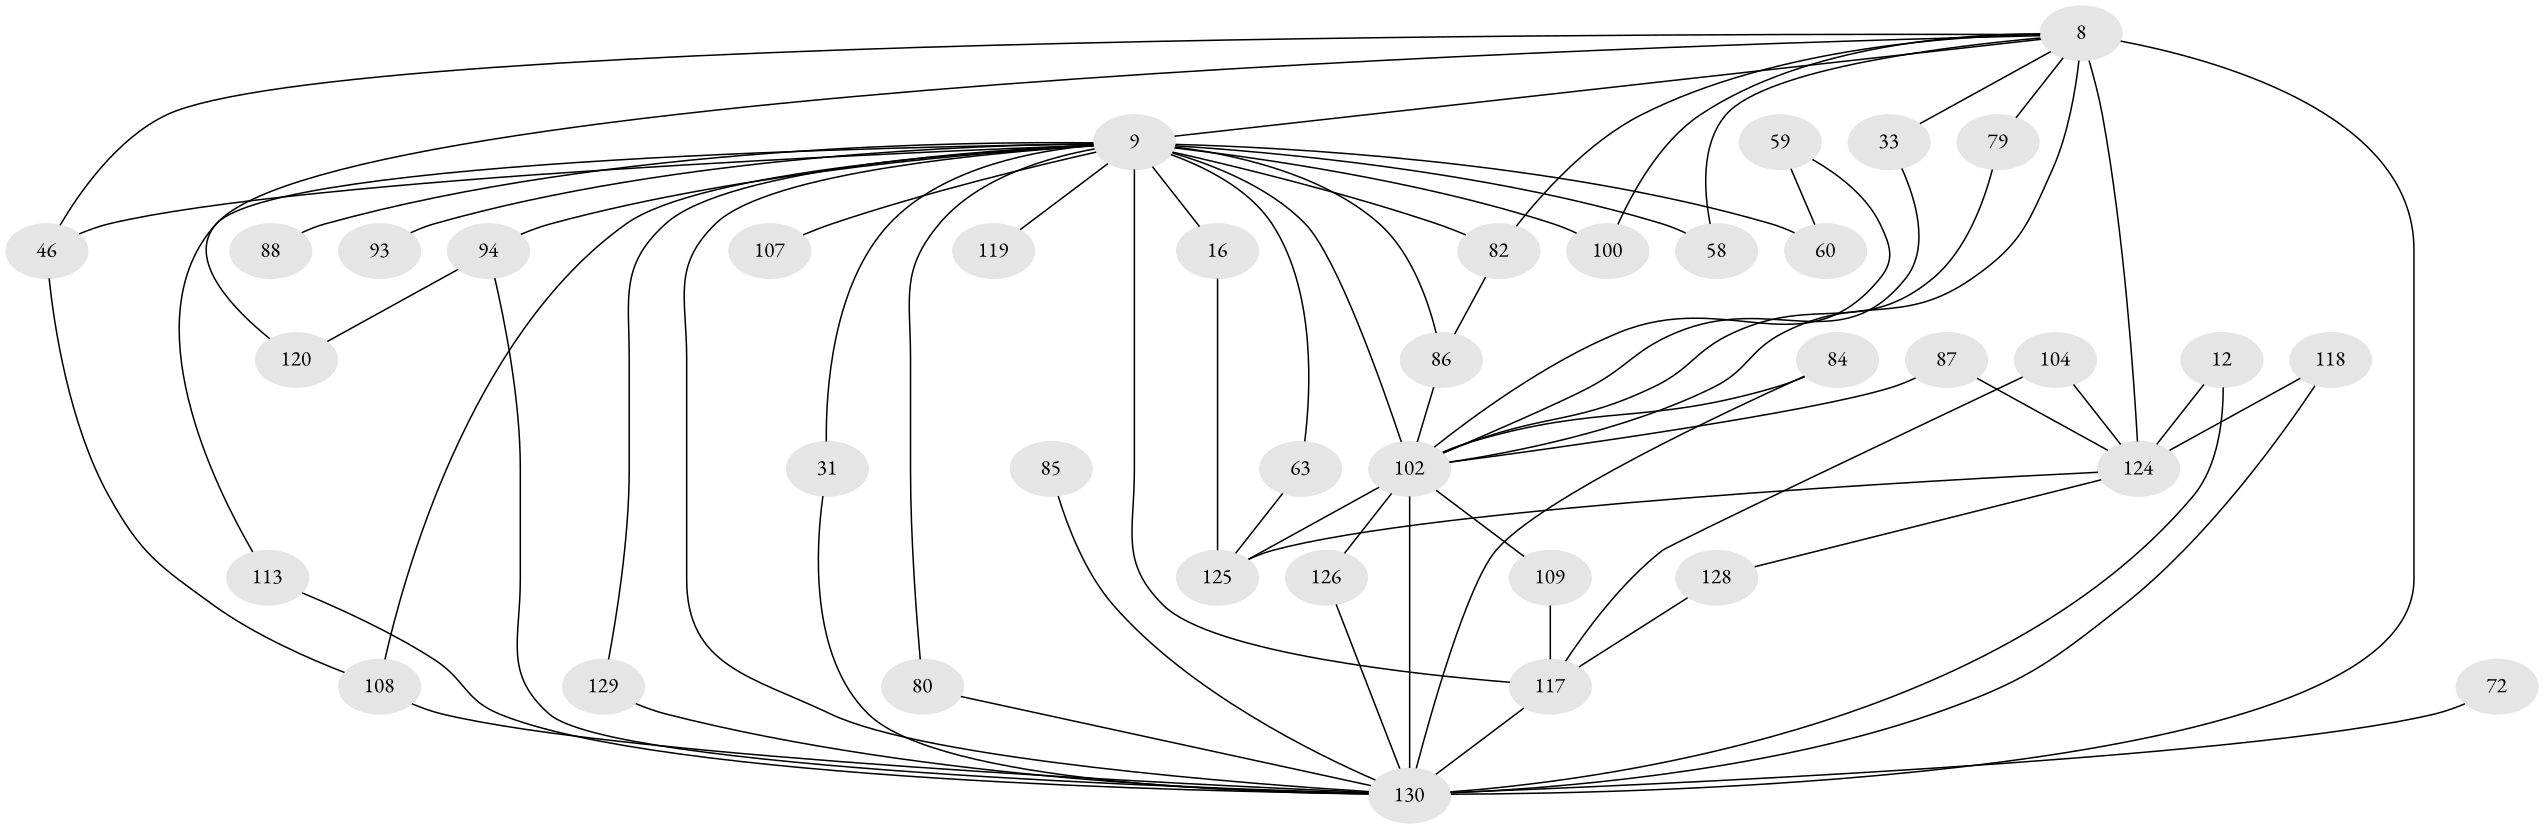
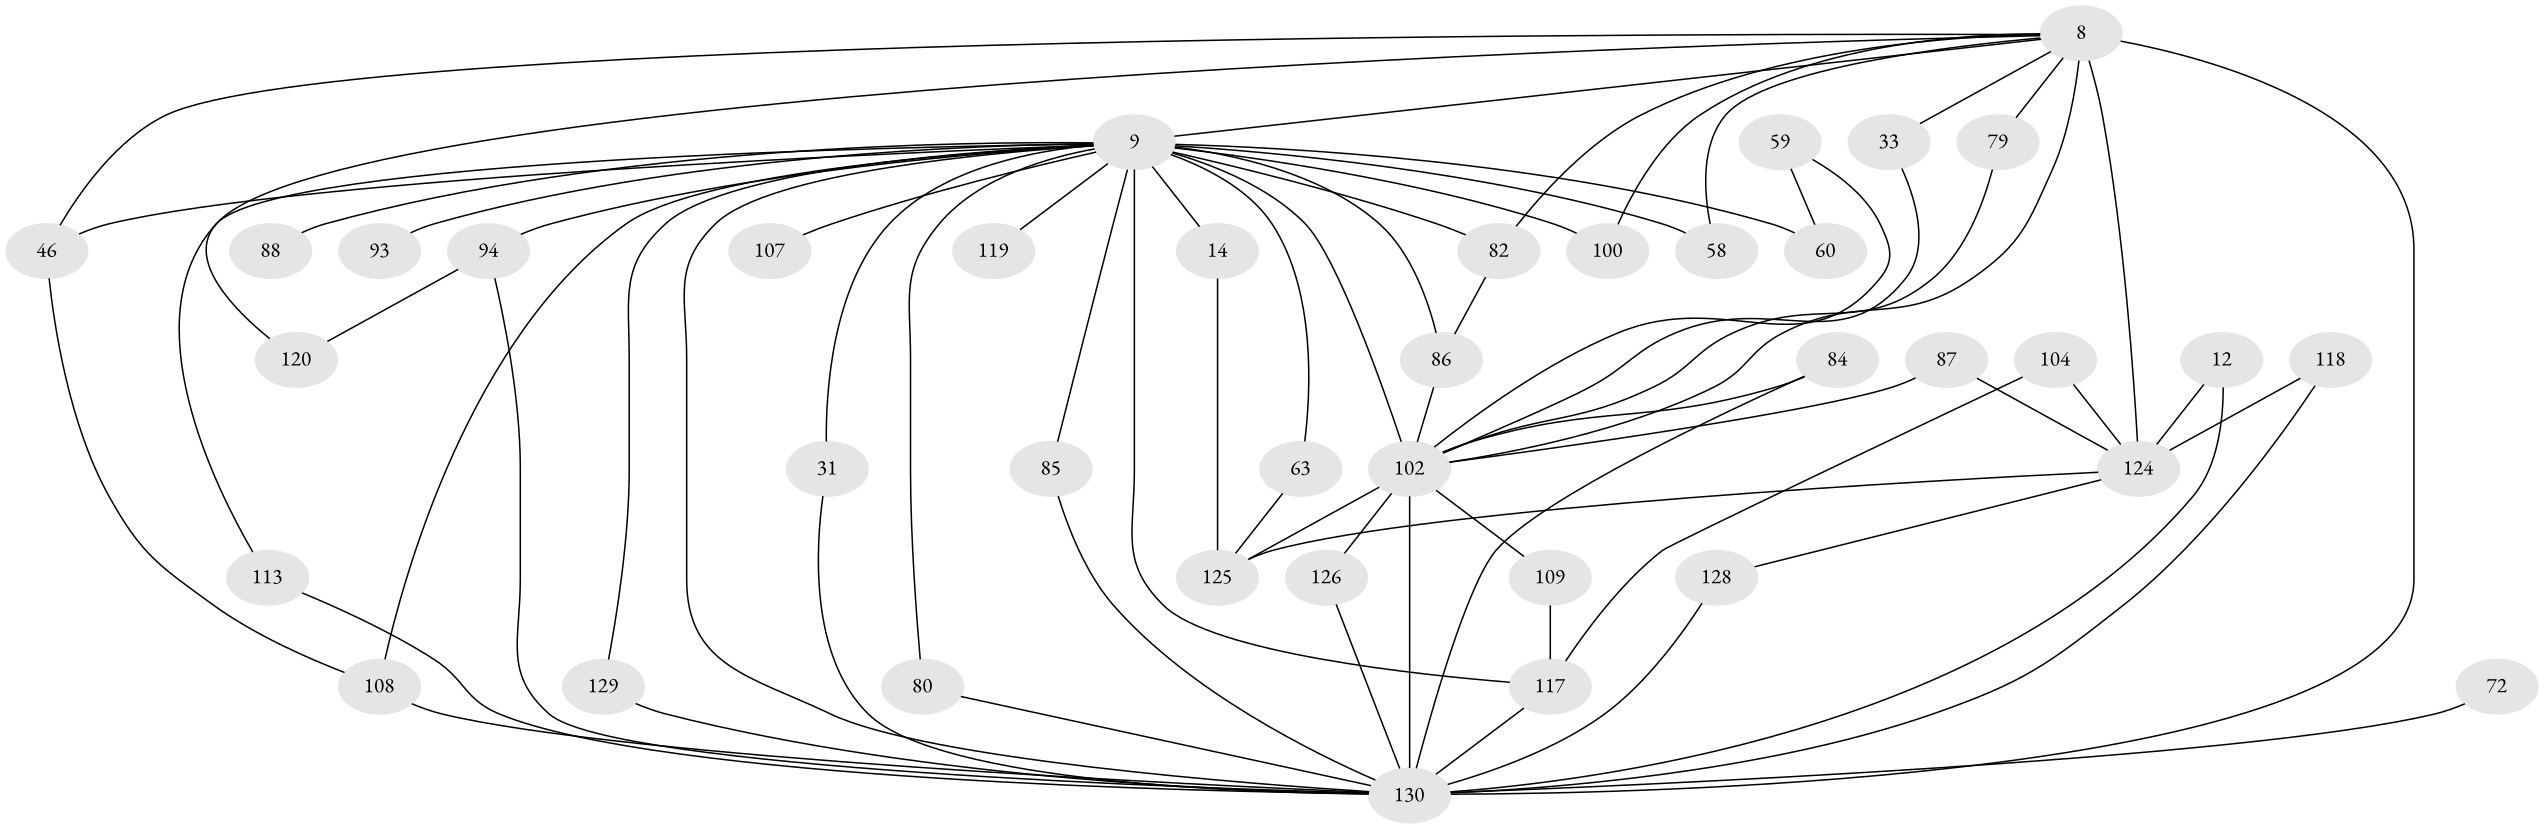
node "16": label "16" -> "14"
edge "9" -- "85": added
edge "128" -- "117": now "128" -- "130"
